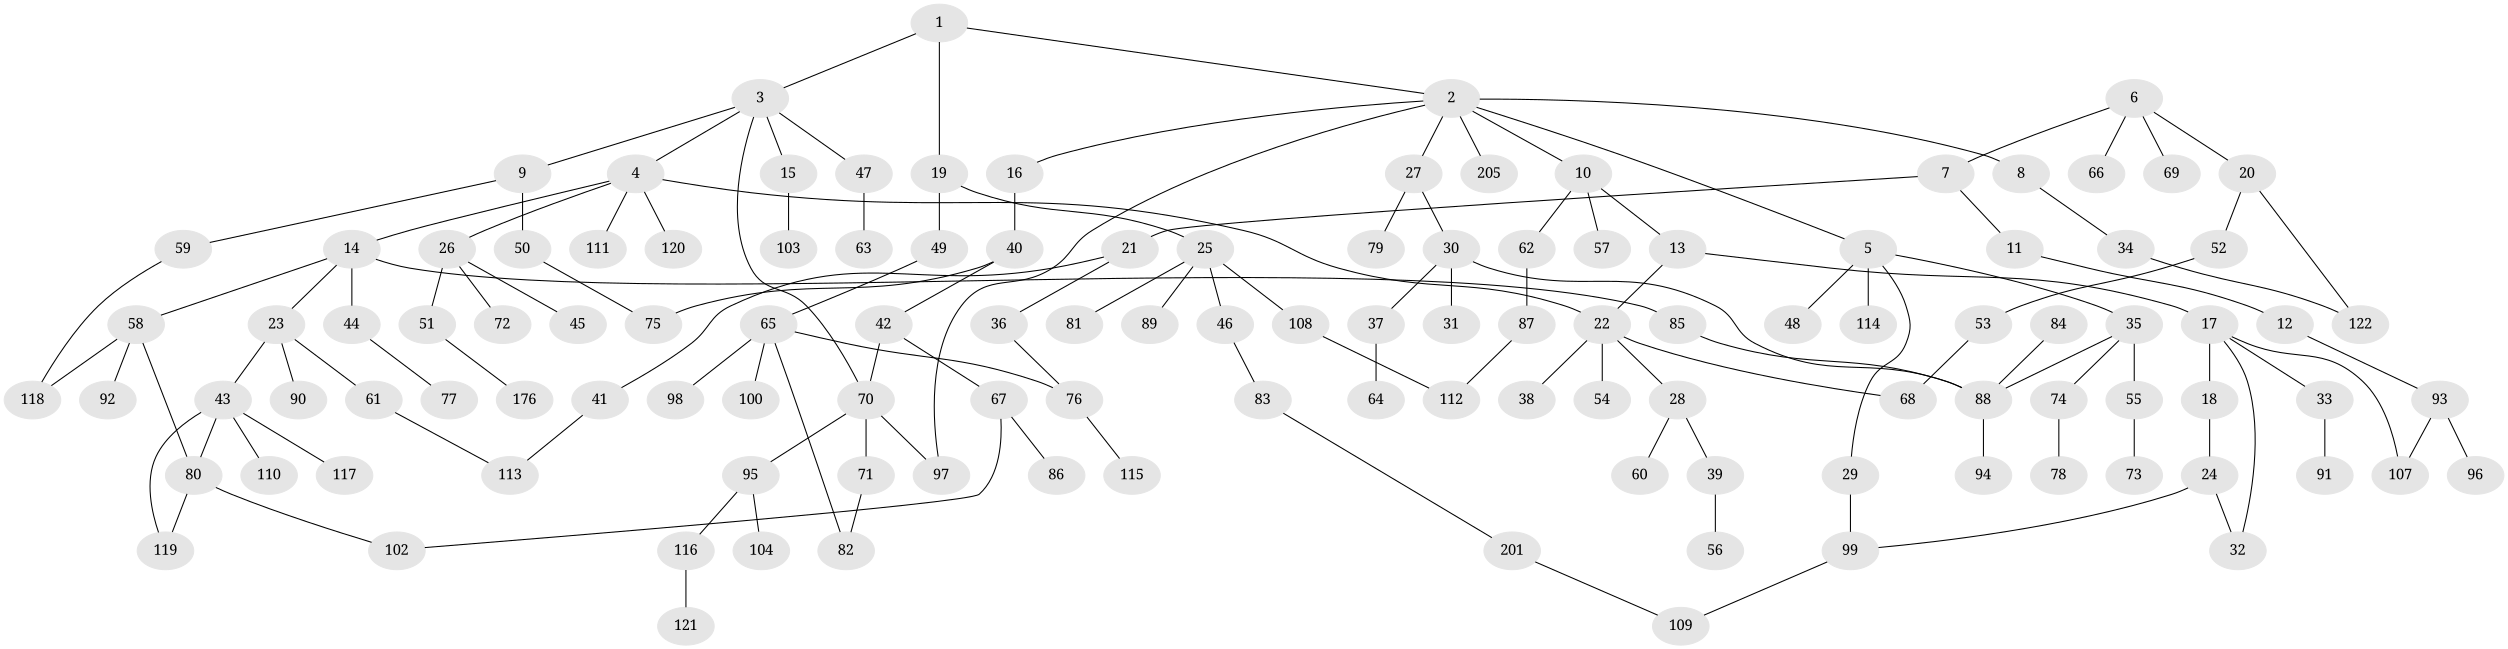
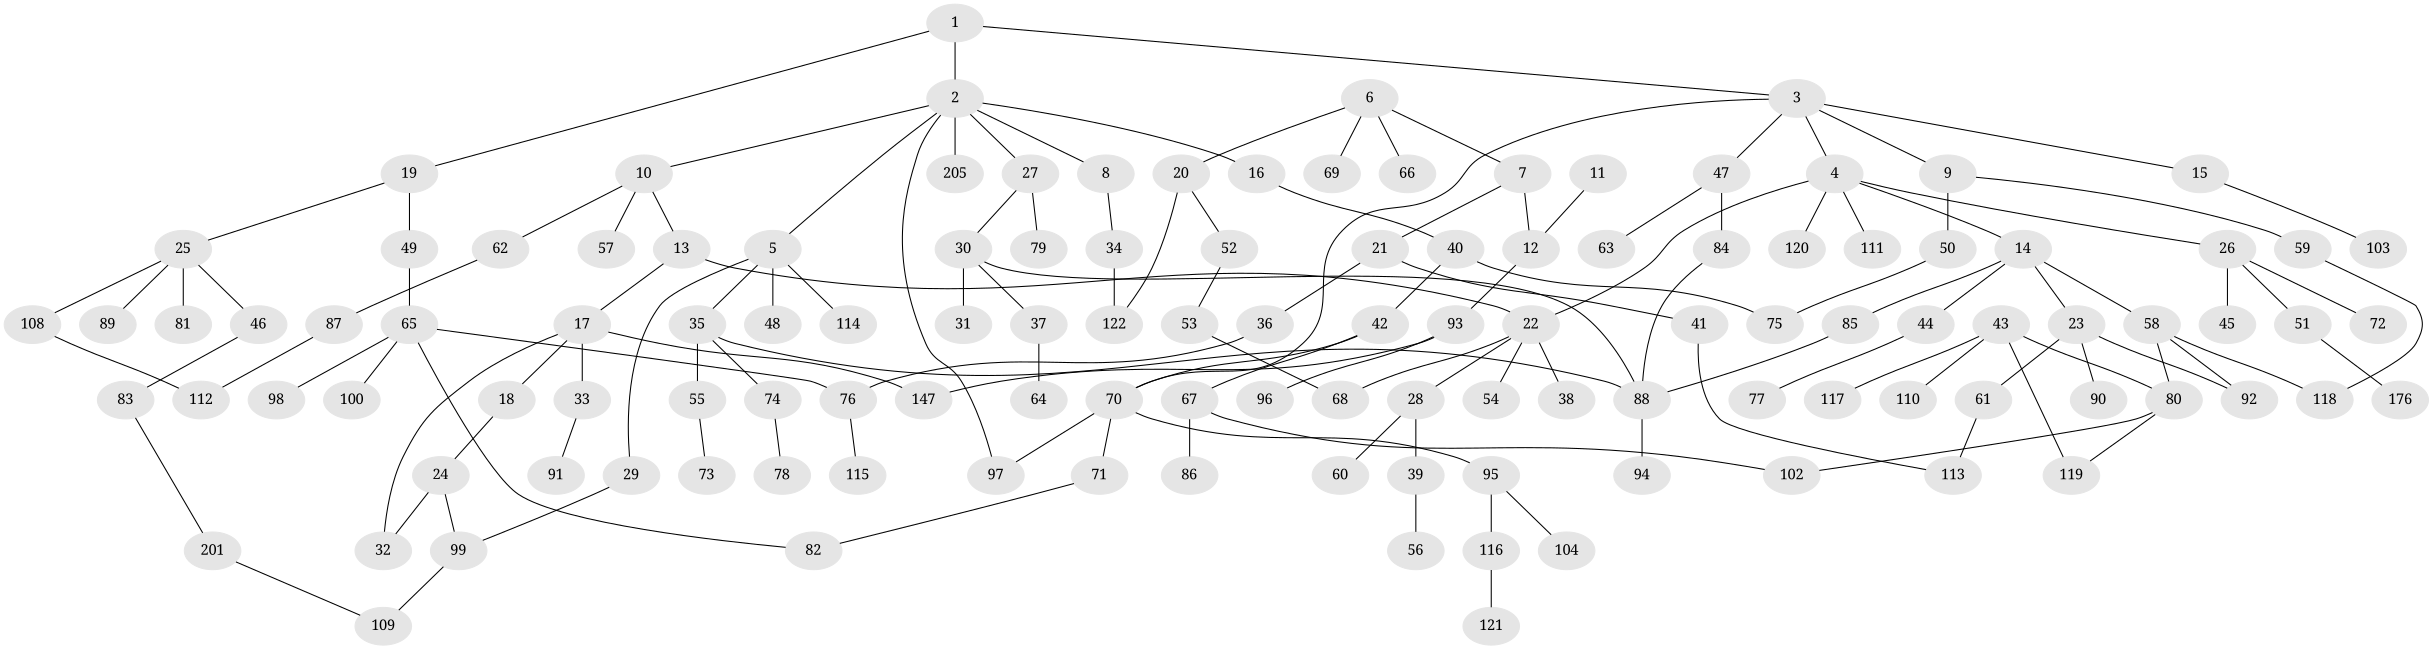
edge "7" -- "11": now "7" -- "12"
edge "47" -- "84": added
edge "23" -- "43": now "23" -- "92"
node "107": label "107" -> "147"
